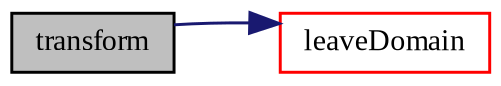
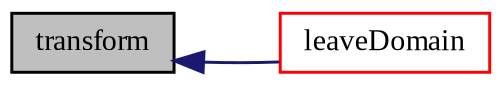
edge "transform" -> "leaveDomain": reversed
